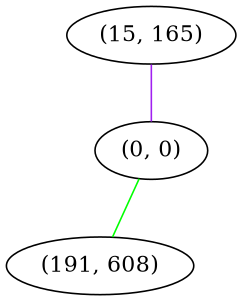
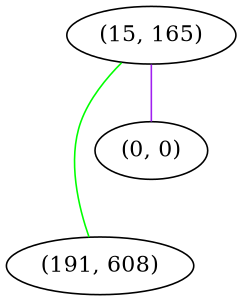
edge "(0, 0)" -- "(191, 608)": now "(15, 165)" -- "(191, 608)"
